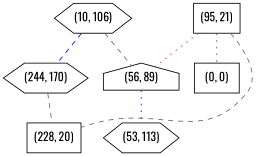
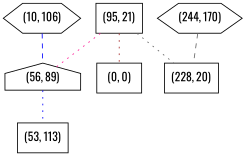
edge "(10, 106)" -- "(244, 170)": removed
edge "(10, 106)" -- "(56, 89)": color gray40 -> blue
edge "(95, 21)" -- "(228, 20)": style dashed -> dotted
node "(53, 113)": shape hexagon -> box
